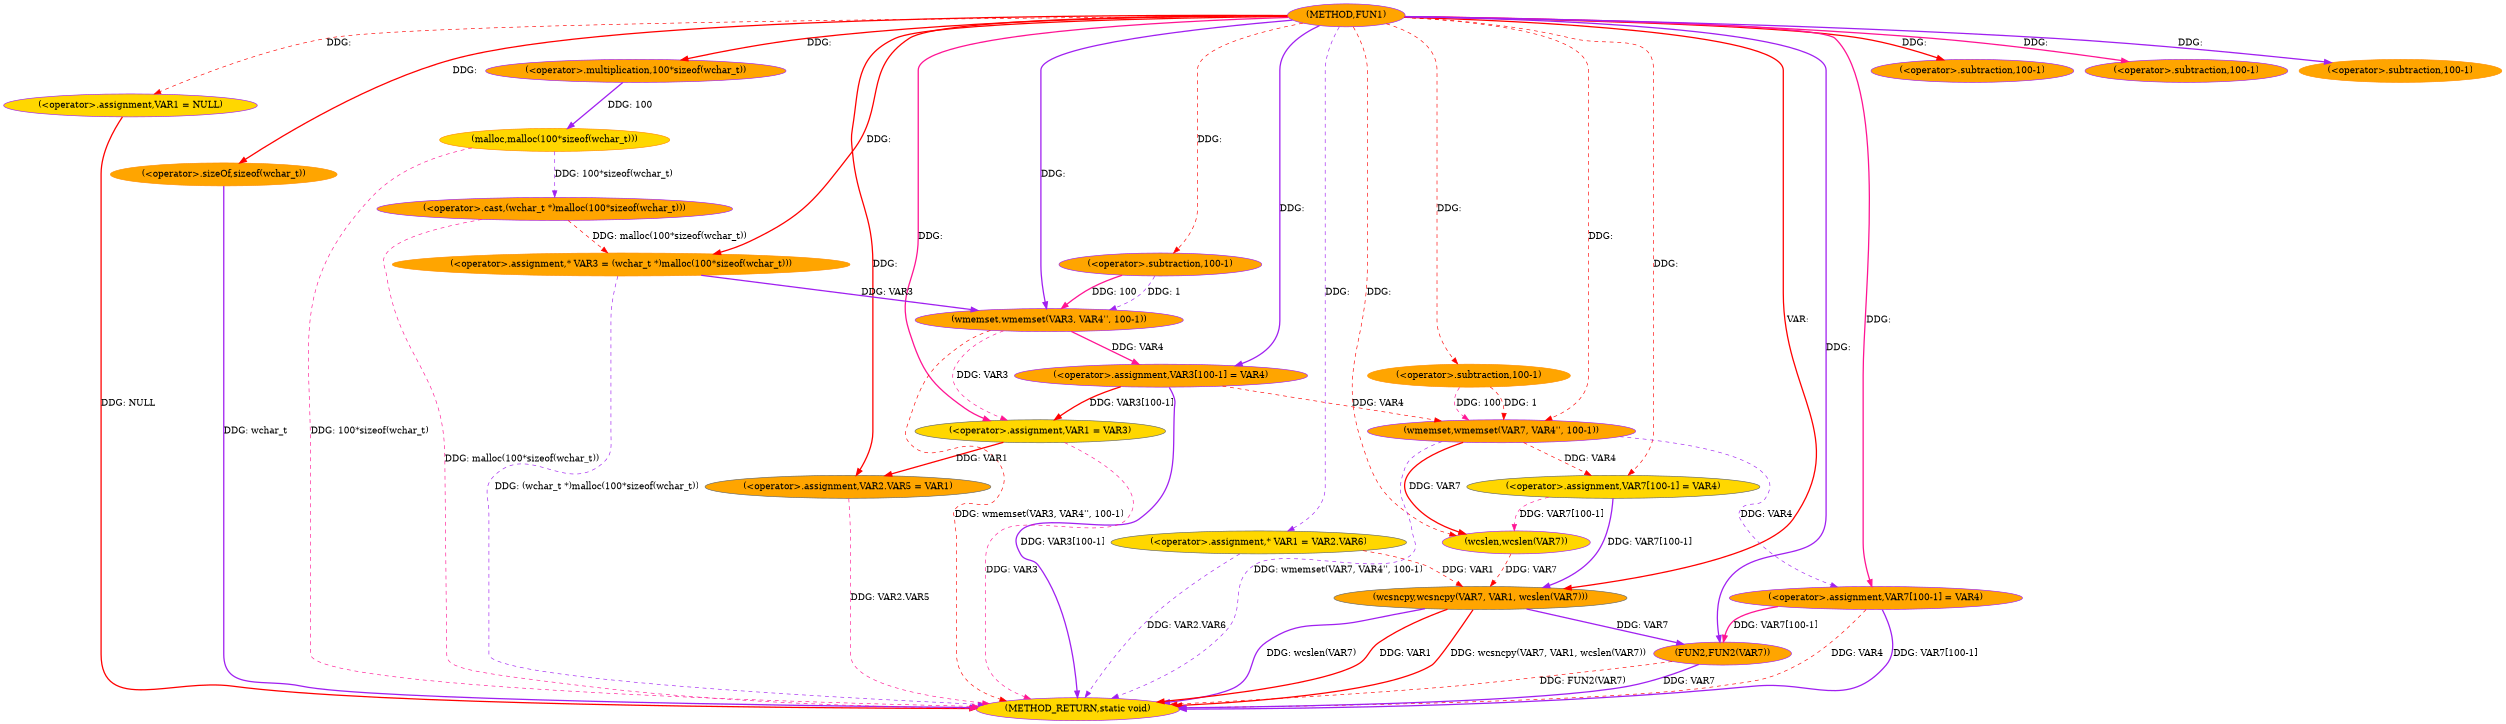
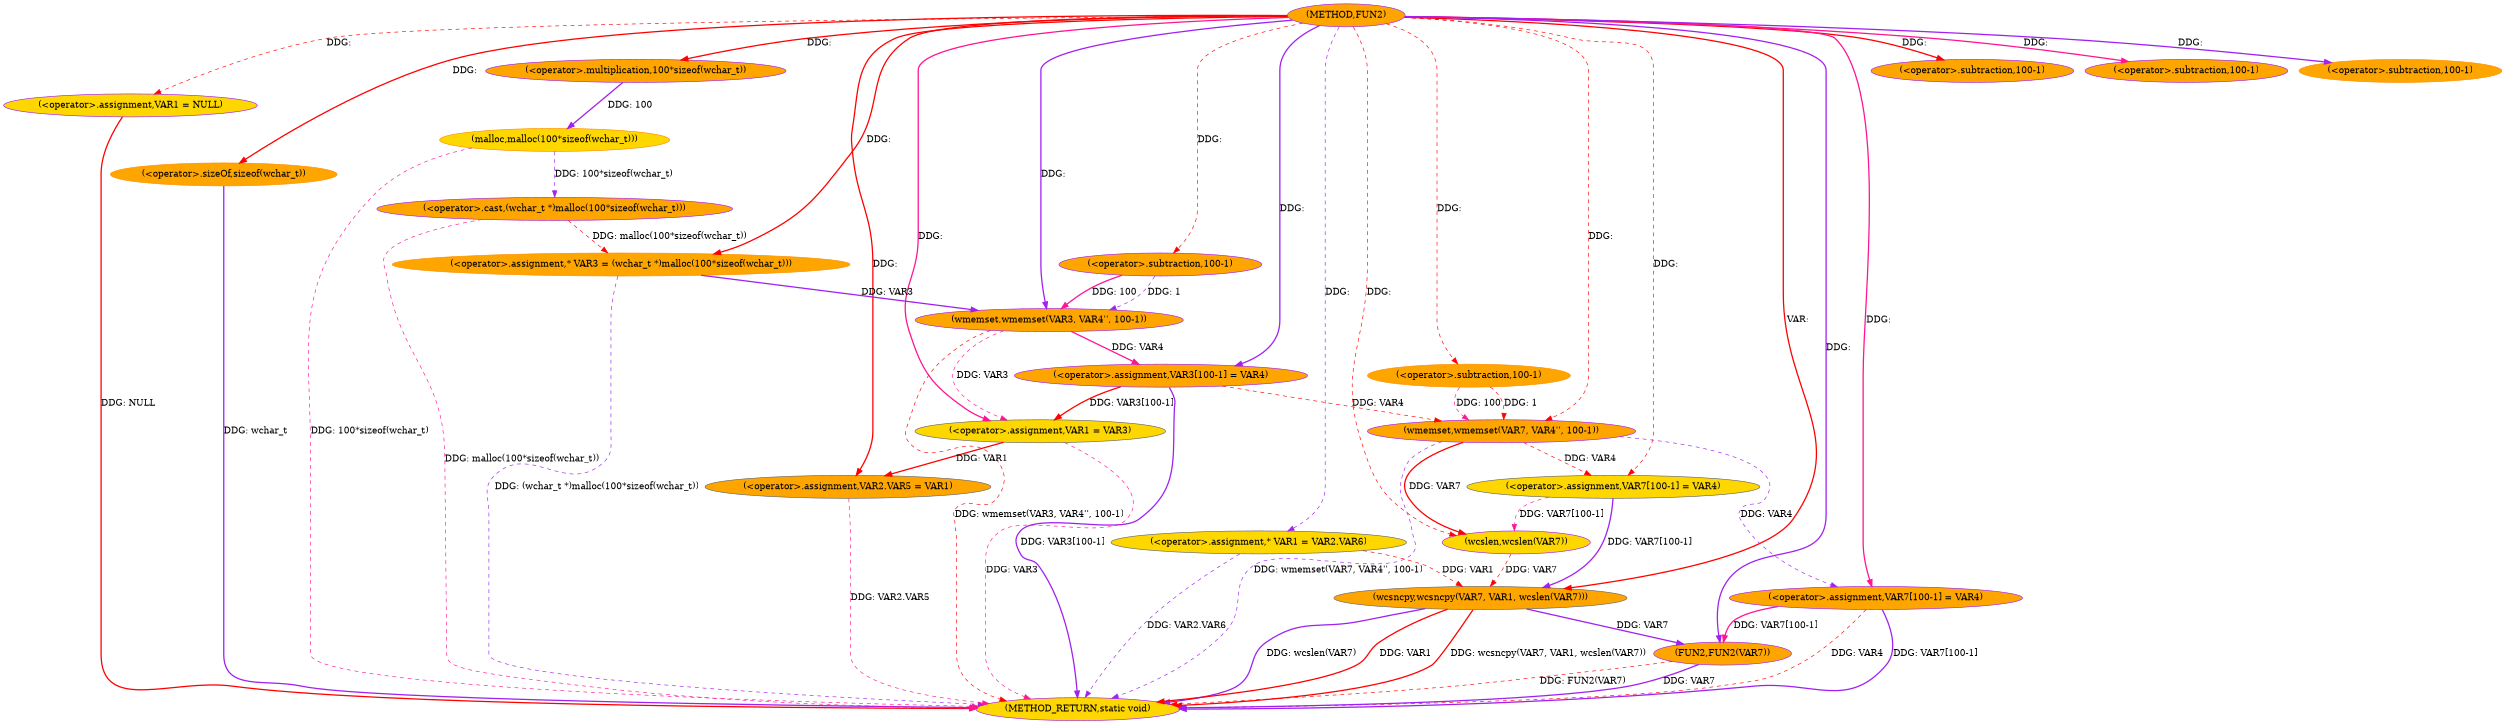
node "(METHOD,FUN1)": label "(METHOD,FUN1)" -> "(METHOD,FUN2)"
